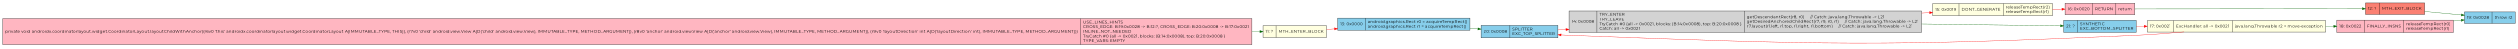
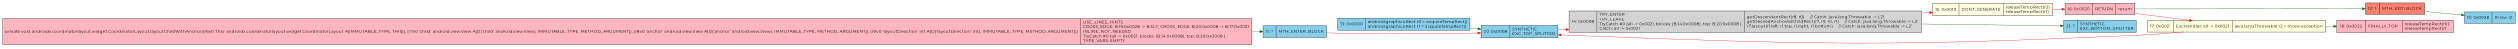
edge "18: 0x0022" -> "19: 0x0028": removed
edge "21: ?" -> "17: 0x0021": now "16: 0x0020" -> "17: 0x0021"
node "18: 0x0022": text "FINALLY_INSNS" -> "FINALLY_TOP"
edge "11: ?" -> "13: 0x0000": now "11: ?" -> "20: 0x0008"
node "20: 0x0008": text "SPLITTER" -> "SYNTHETIC"
node "11: ?": fillcolor lightyellow -> skyblue
